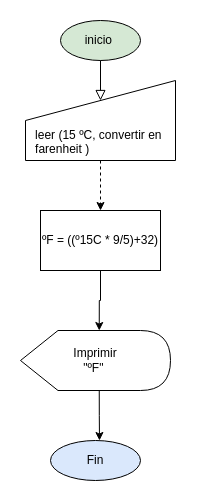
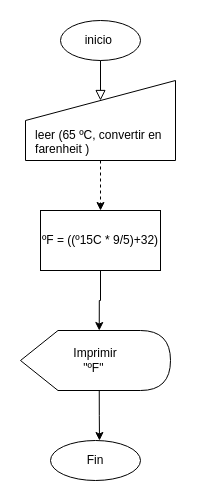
node "inicio": fillcolor #d5e8d4 -> #ffffff
node "leer (15 ºC, convertir en farenheit )": label "leer (15 ºC, convertir en farenheit )" -> "leer (65 ºC, convertir en farenheit )"
node "Fin": fillcolor #dae8fc -> #ffffff
